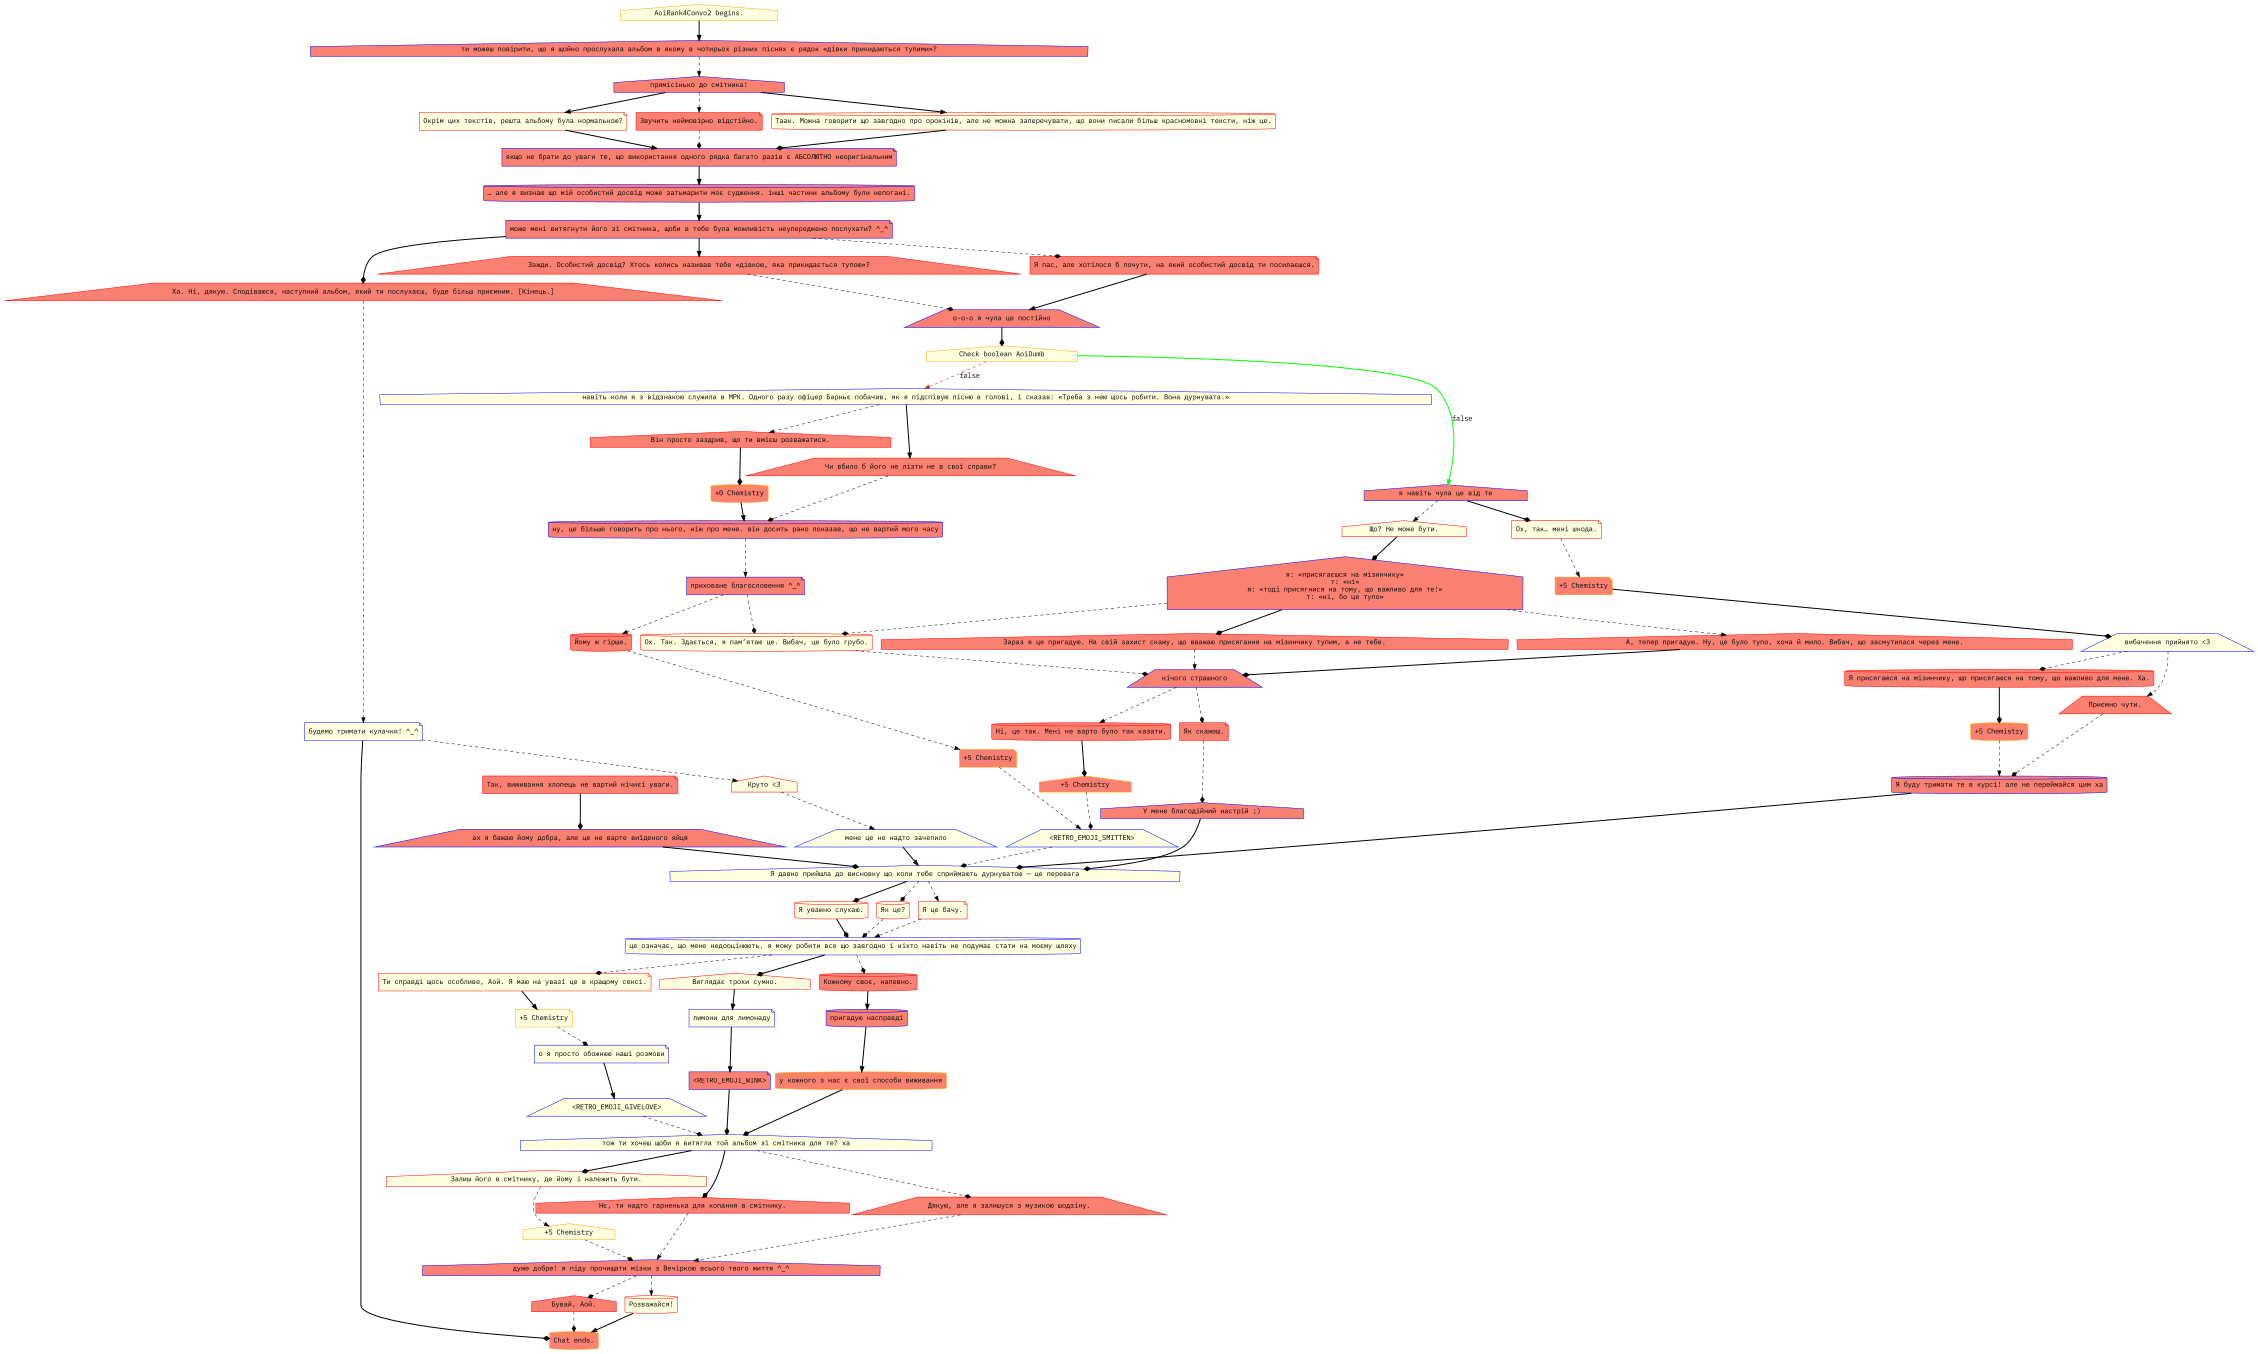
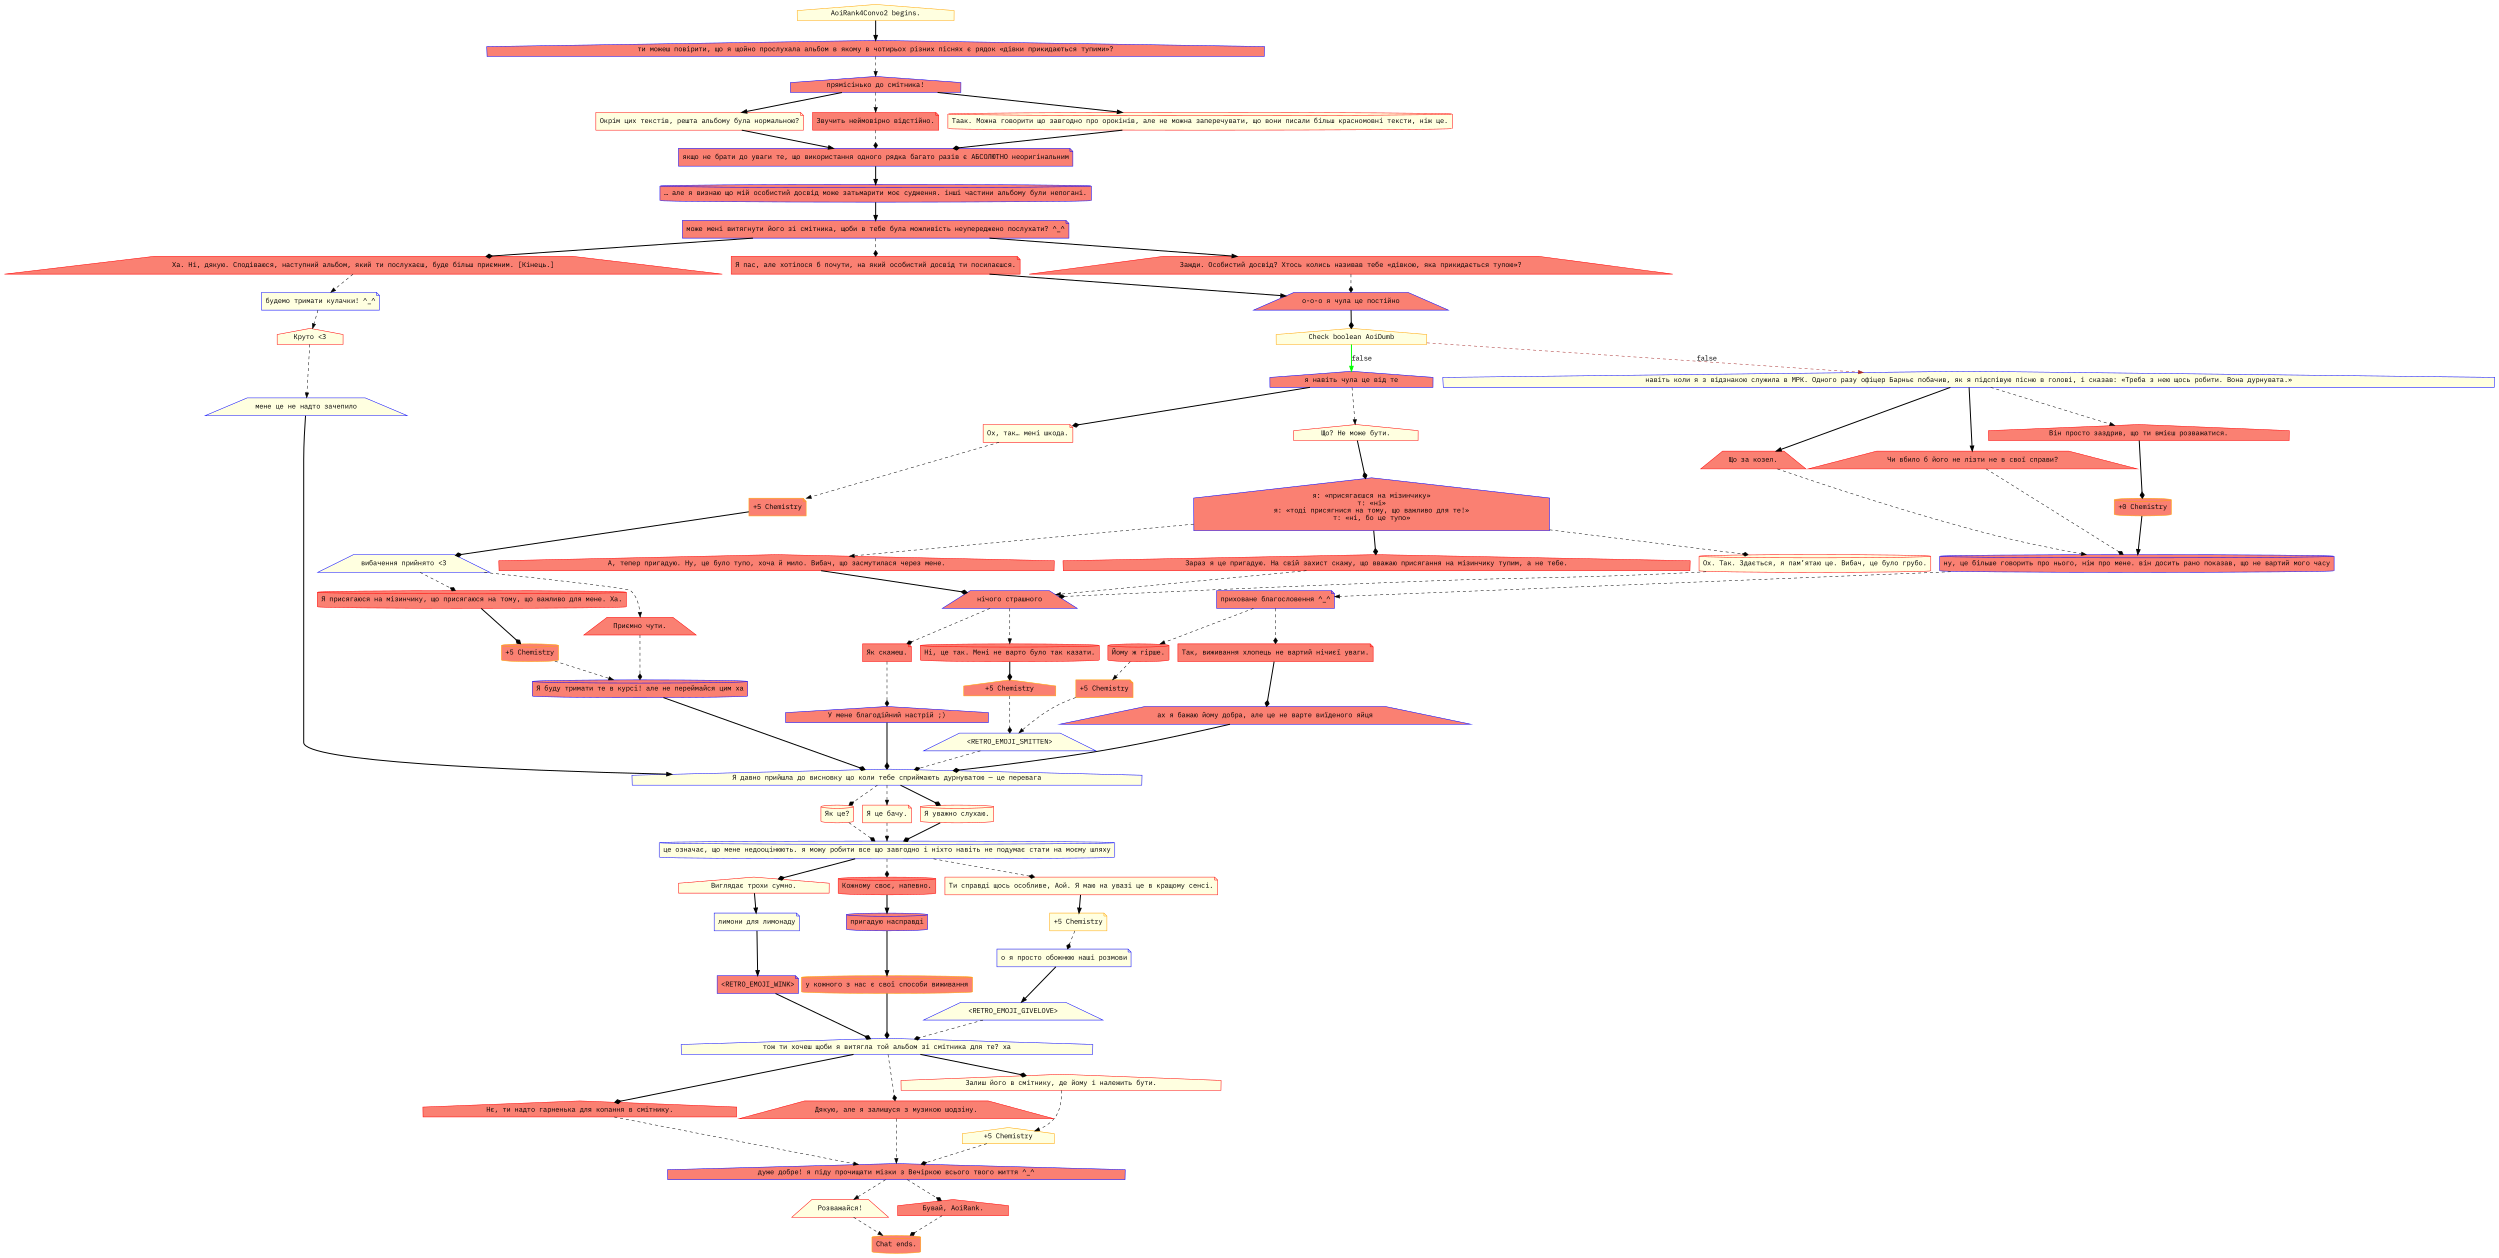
node "Що за козел.": added
edge "приховане благословення ^_^" -> "Ох. Так. Здається, я пам’ятаю це. Вибач, це було грубо.": now "приховане благословення ^_^" -> "Так, виживання хлопець не вартий нічиєї уваги."
edge "будемо тримати кулачки! ^_^" -> "Chat ends.": removed
node "Бувай, Аой.": label "Бувай, Аой." -> "Бувай, AoiRank."
node "Розважайся!": shape cylinder -> trapezium
edge "Розважайся!" -> "Chat ends.": style bold -> dashed
